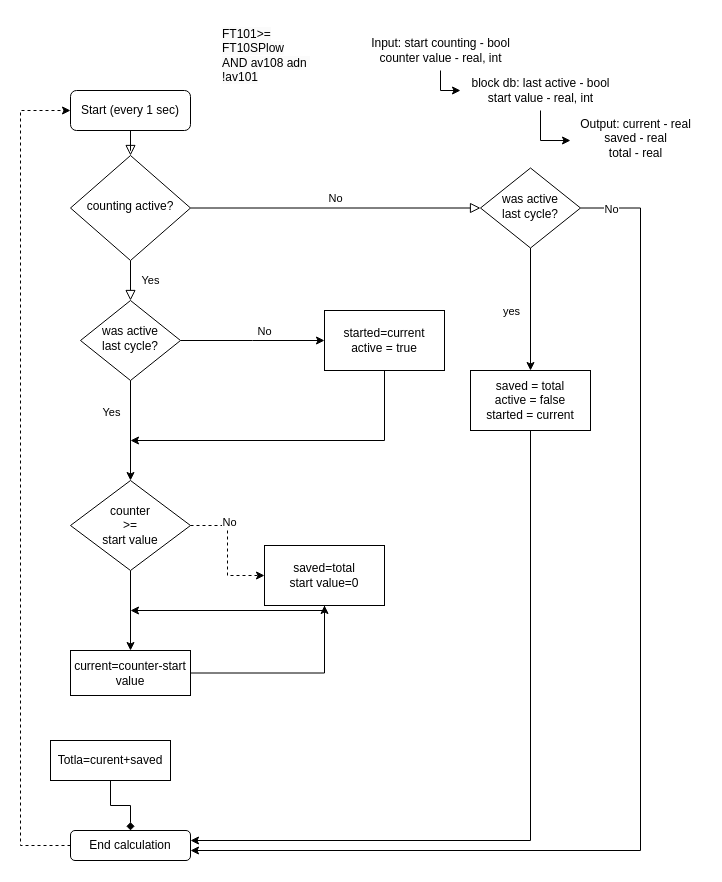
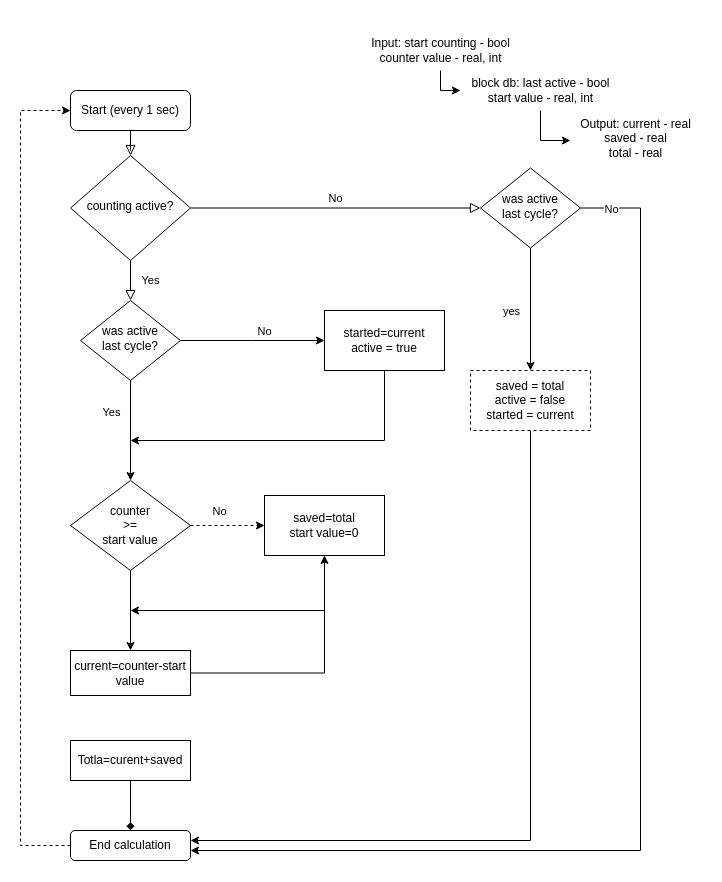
node "FT101>=FT10SPlowAND av108 adn !av101": removed
node "saved = total active = false started = current": style solid -> dashed
node "saved=total start value=0": moved (325, 576) -> (325, 526)
node "Totla=curent+saved": moved (111, 761) -> (131, 761)
